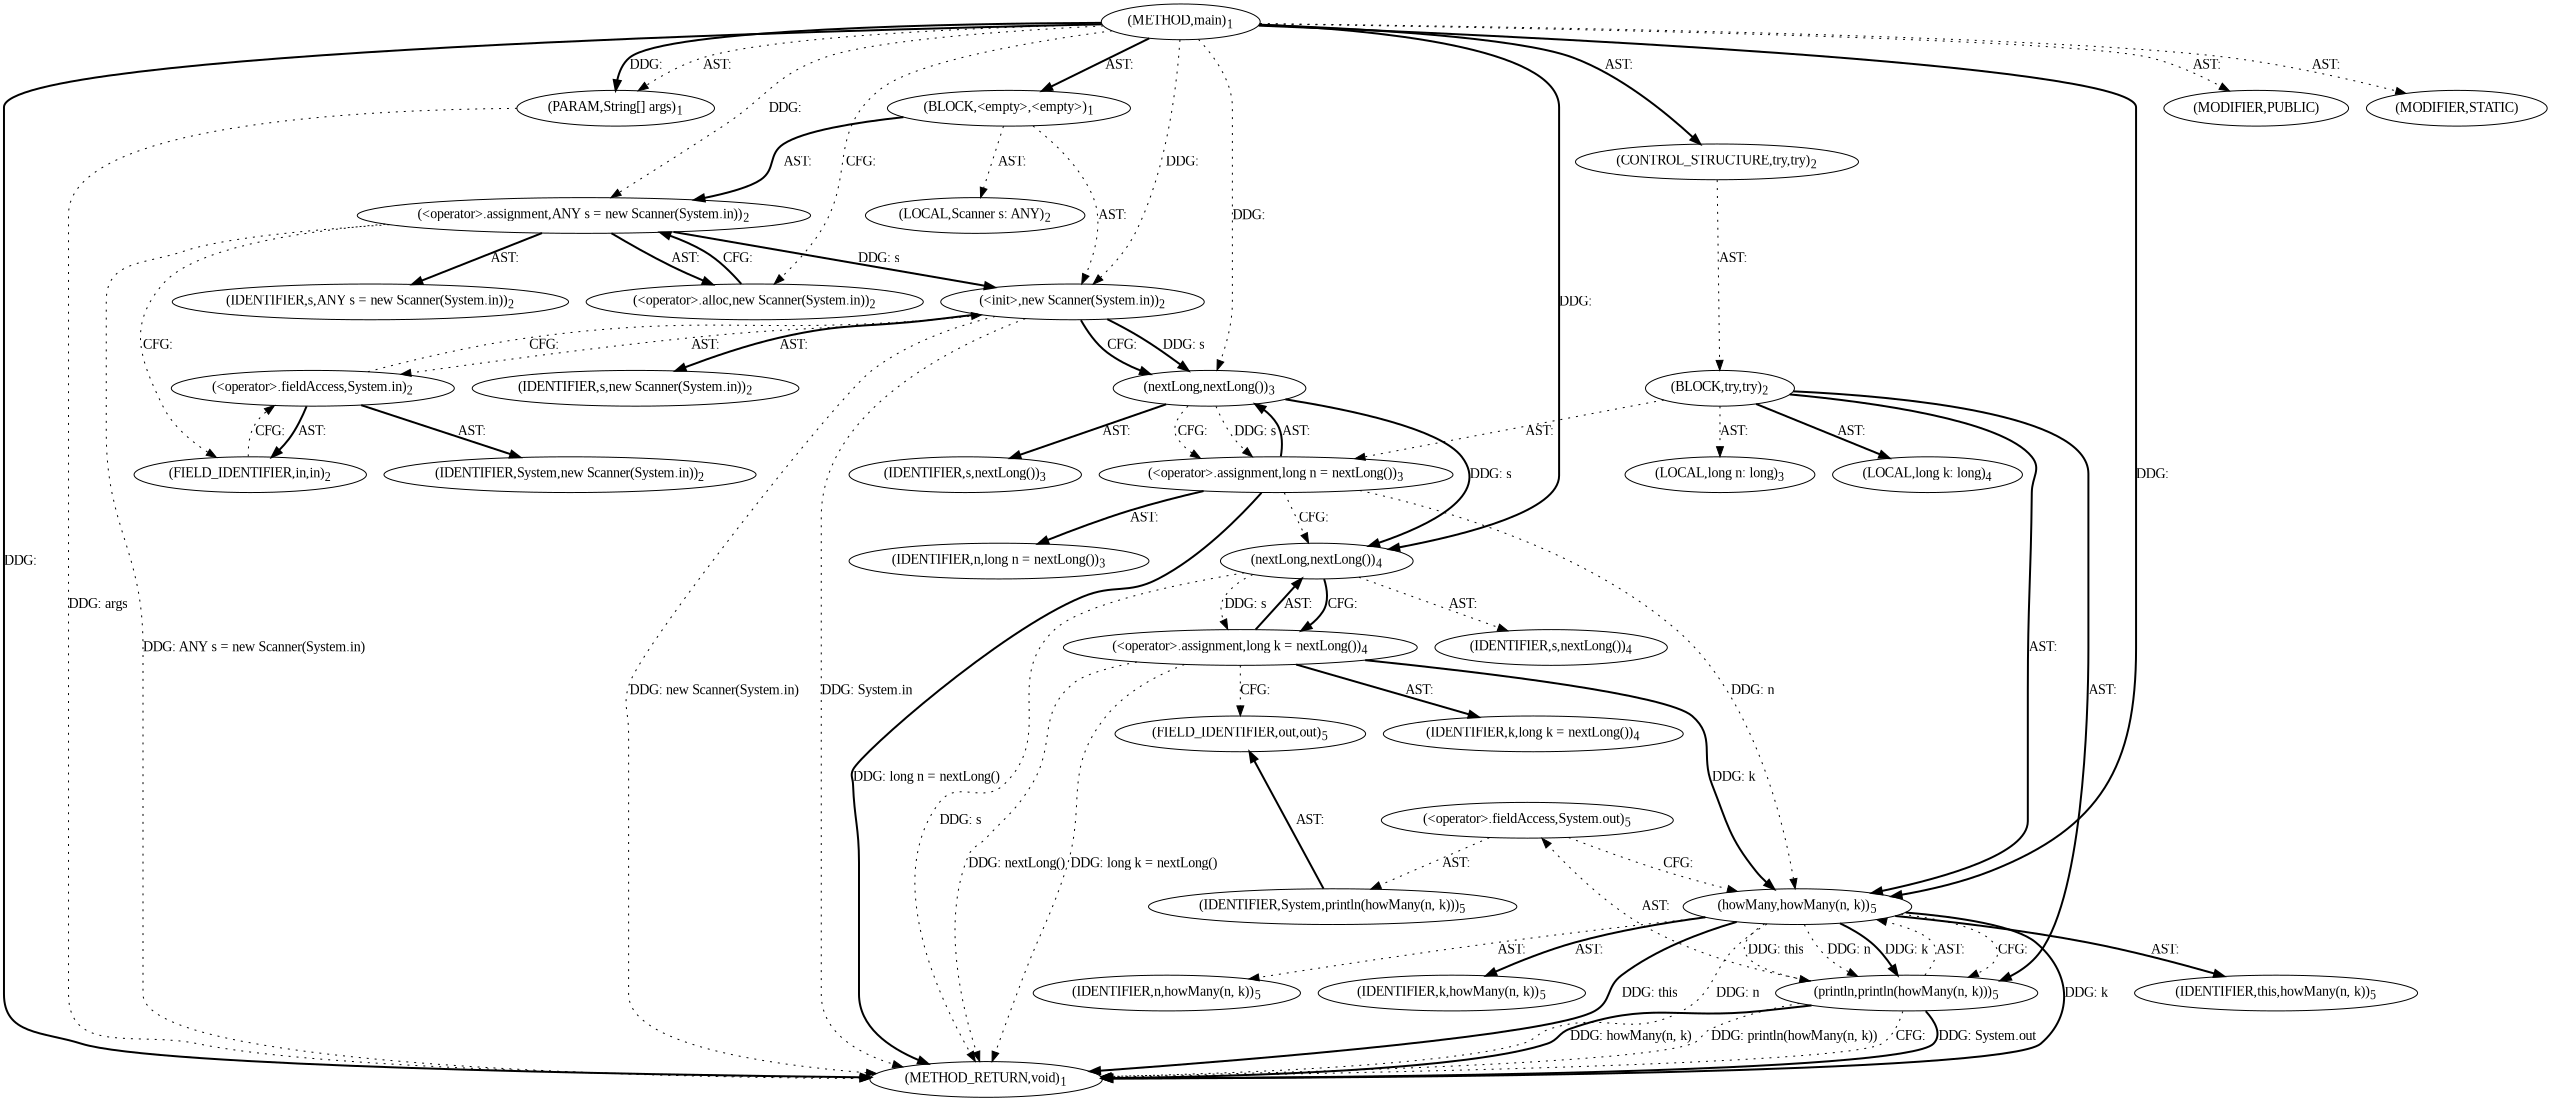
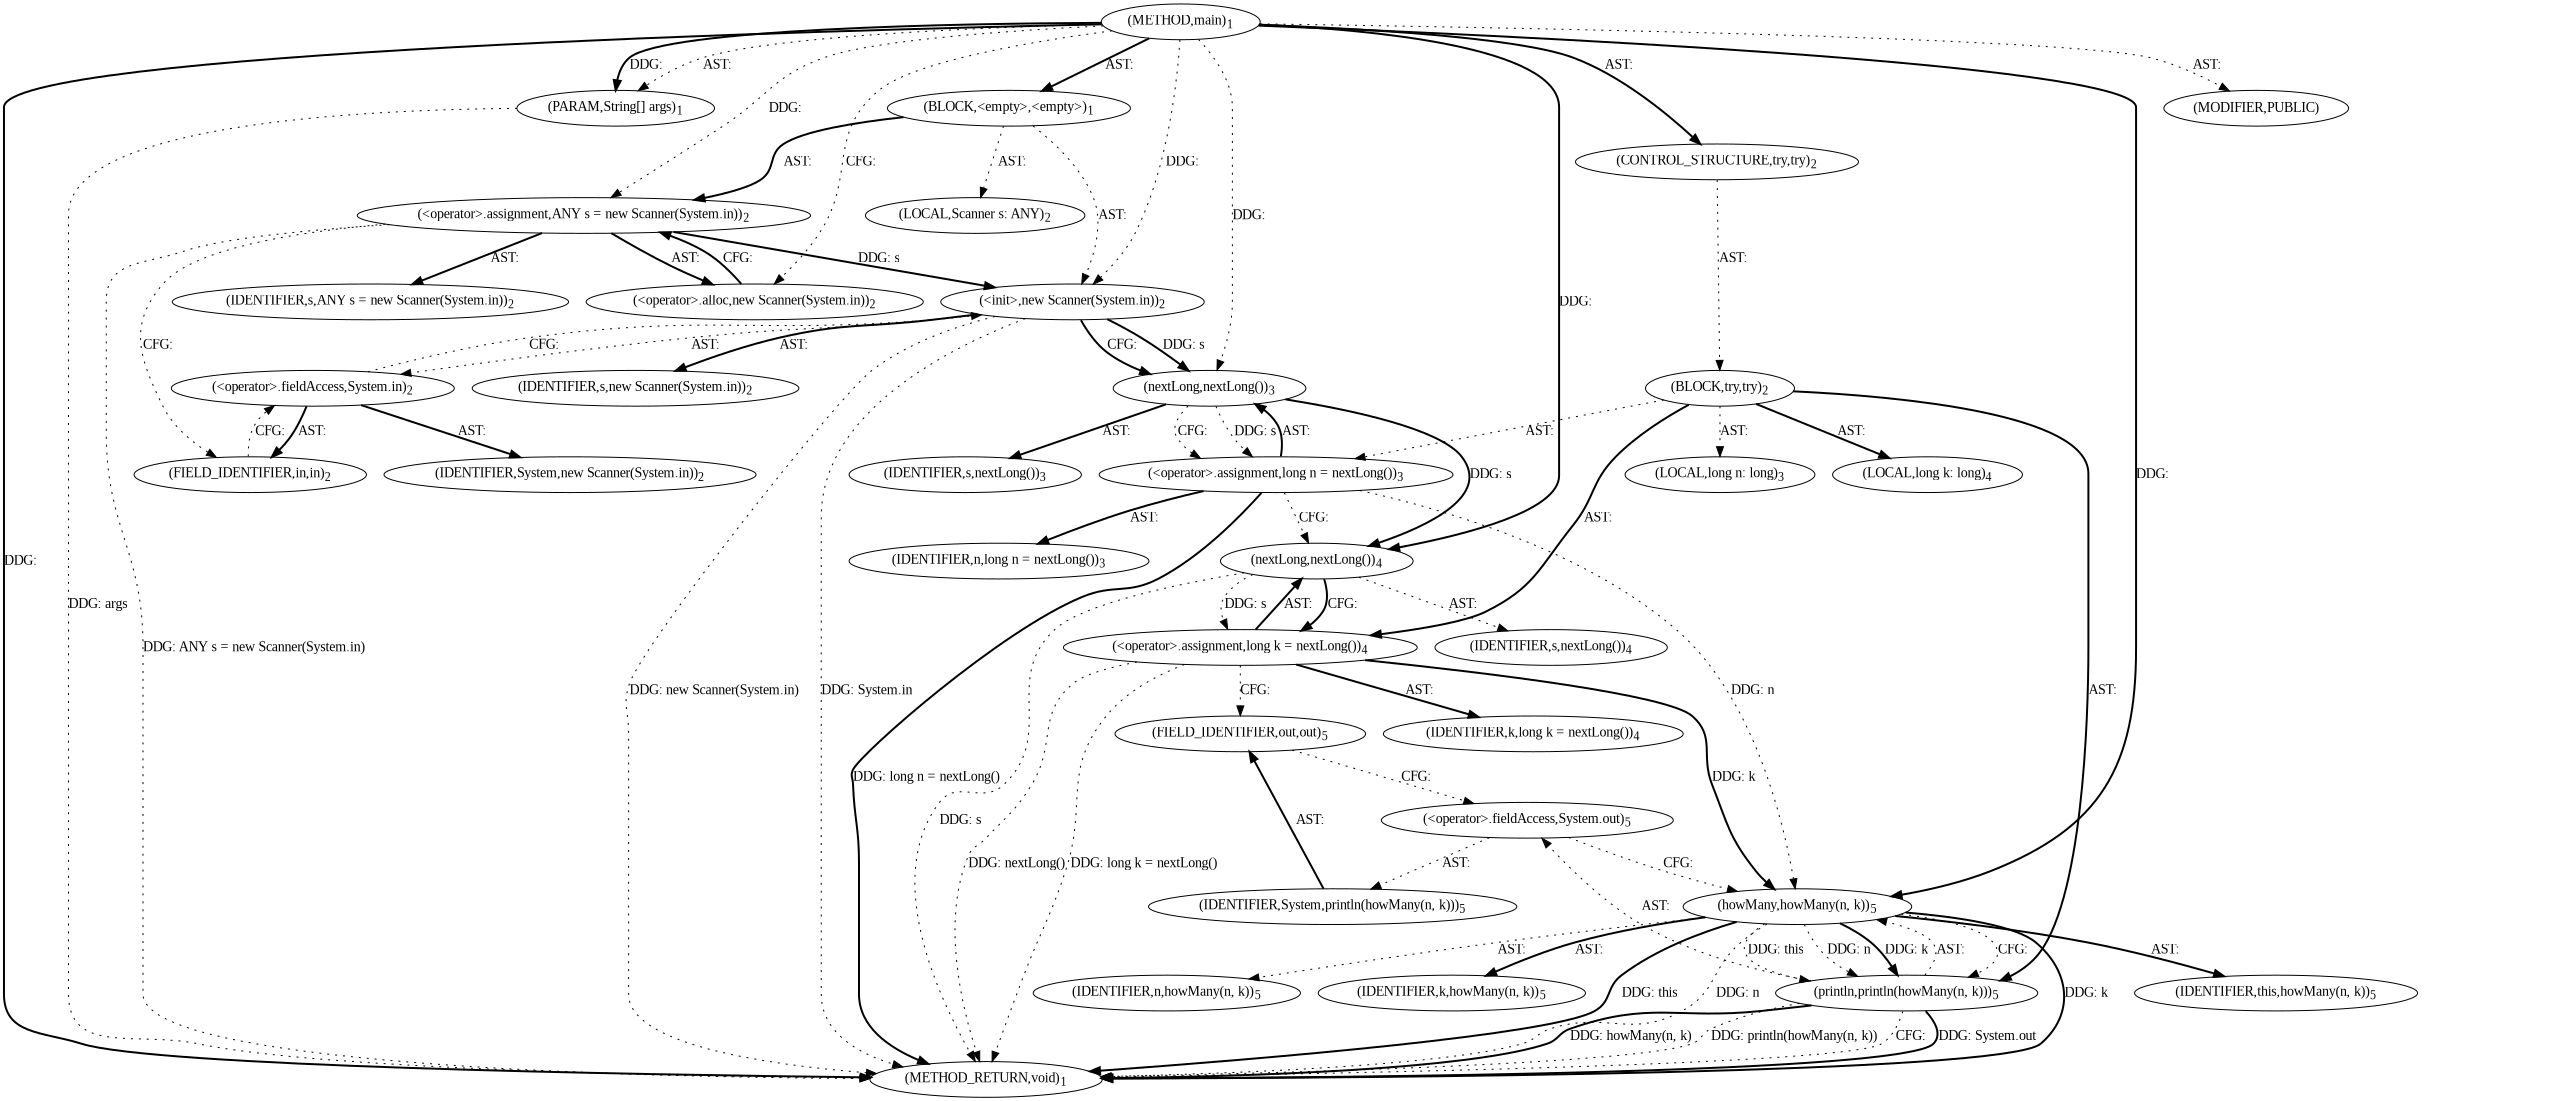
node "(MODIFIER,STATIC)": removed
edge "(BLOCK,try,try)" -> "(howMany,howMany(n, k))": now "(BLOCK,try,try)" -> "(<operator>.assignment,long k = nextLong())"
edge "(FIELD_IDENTIFIER,out,out)" -> "(<operator>.fieldAccess,System.out)": added, label "CFG:"
